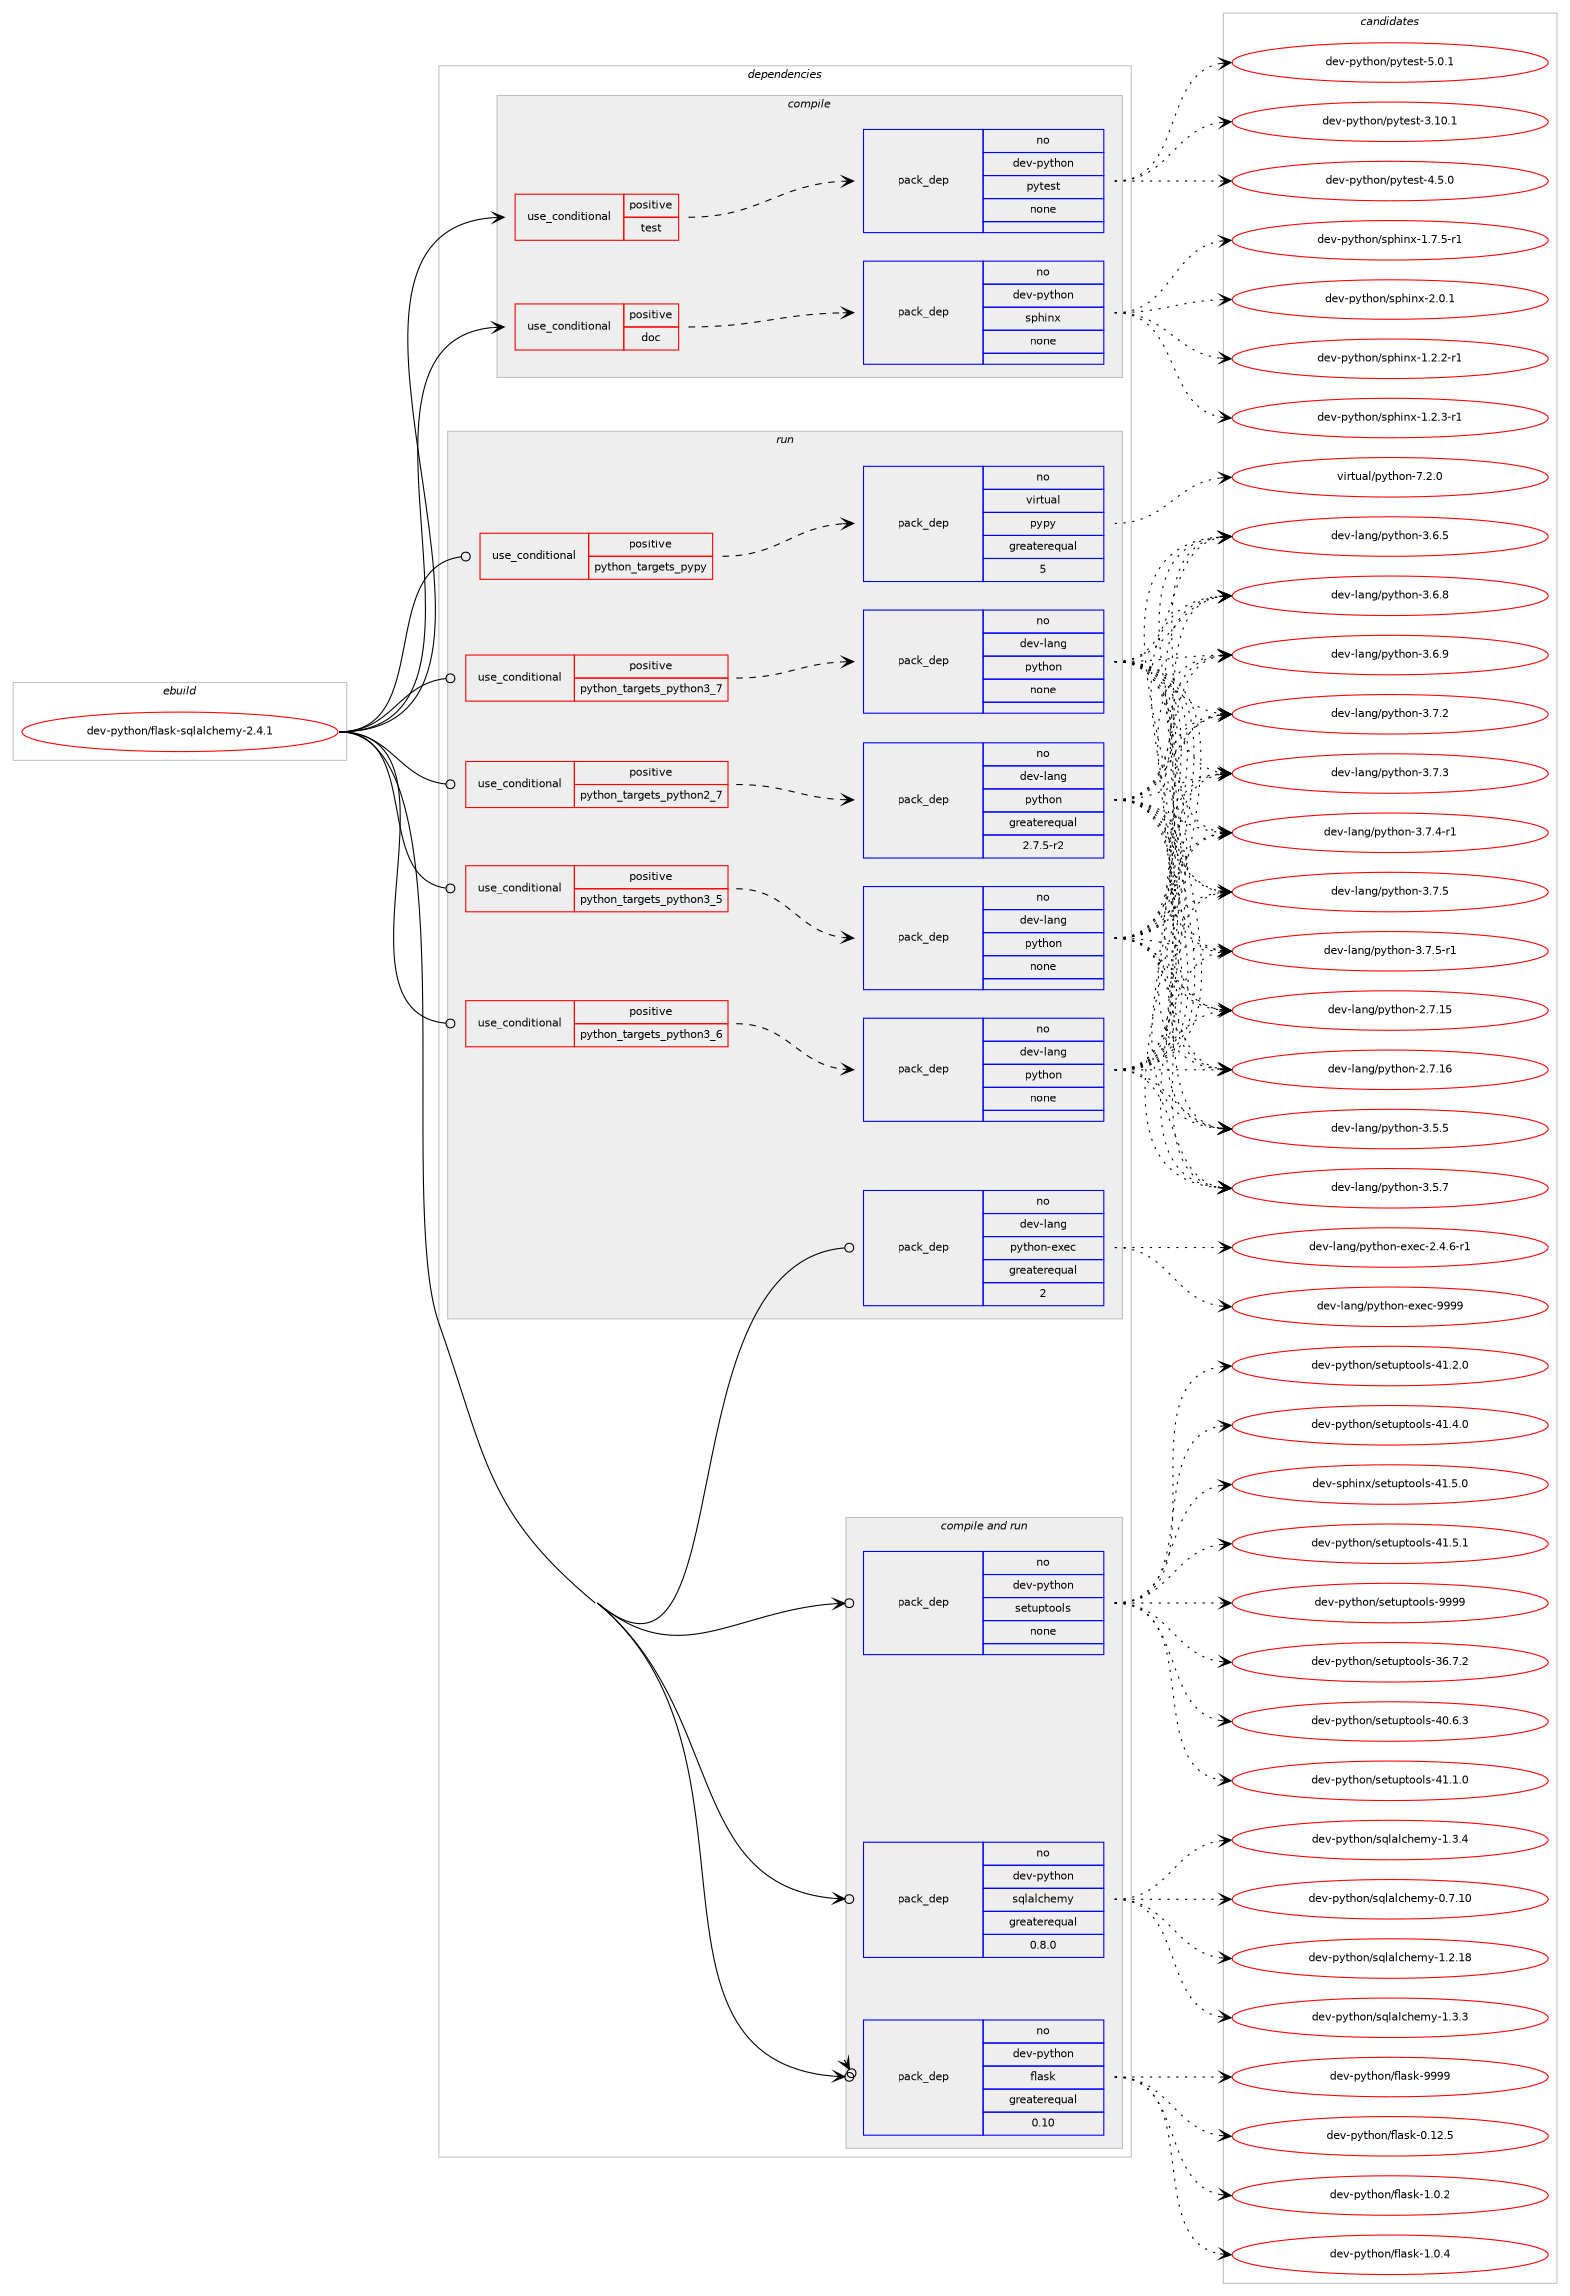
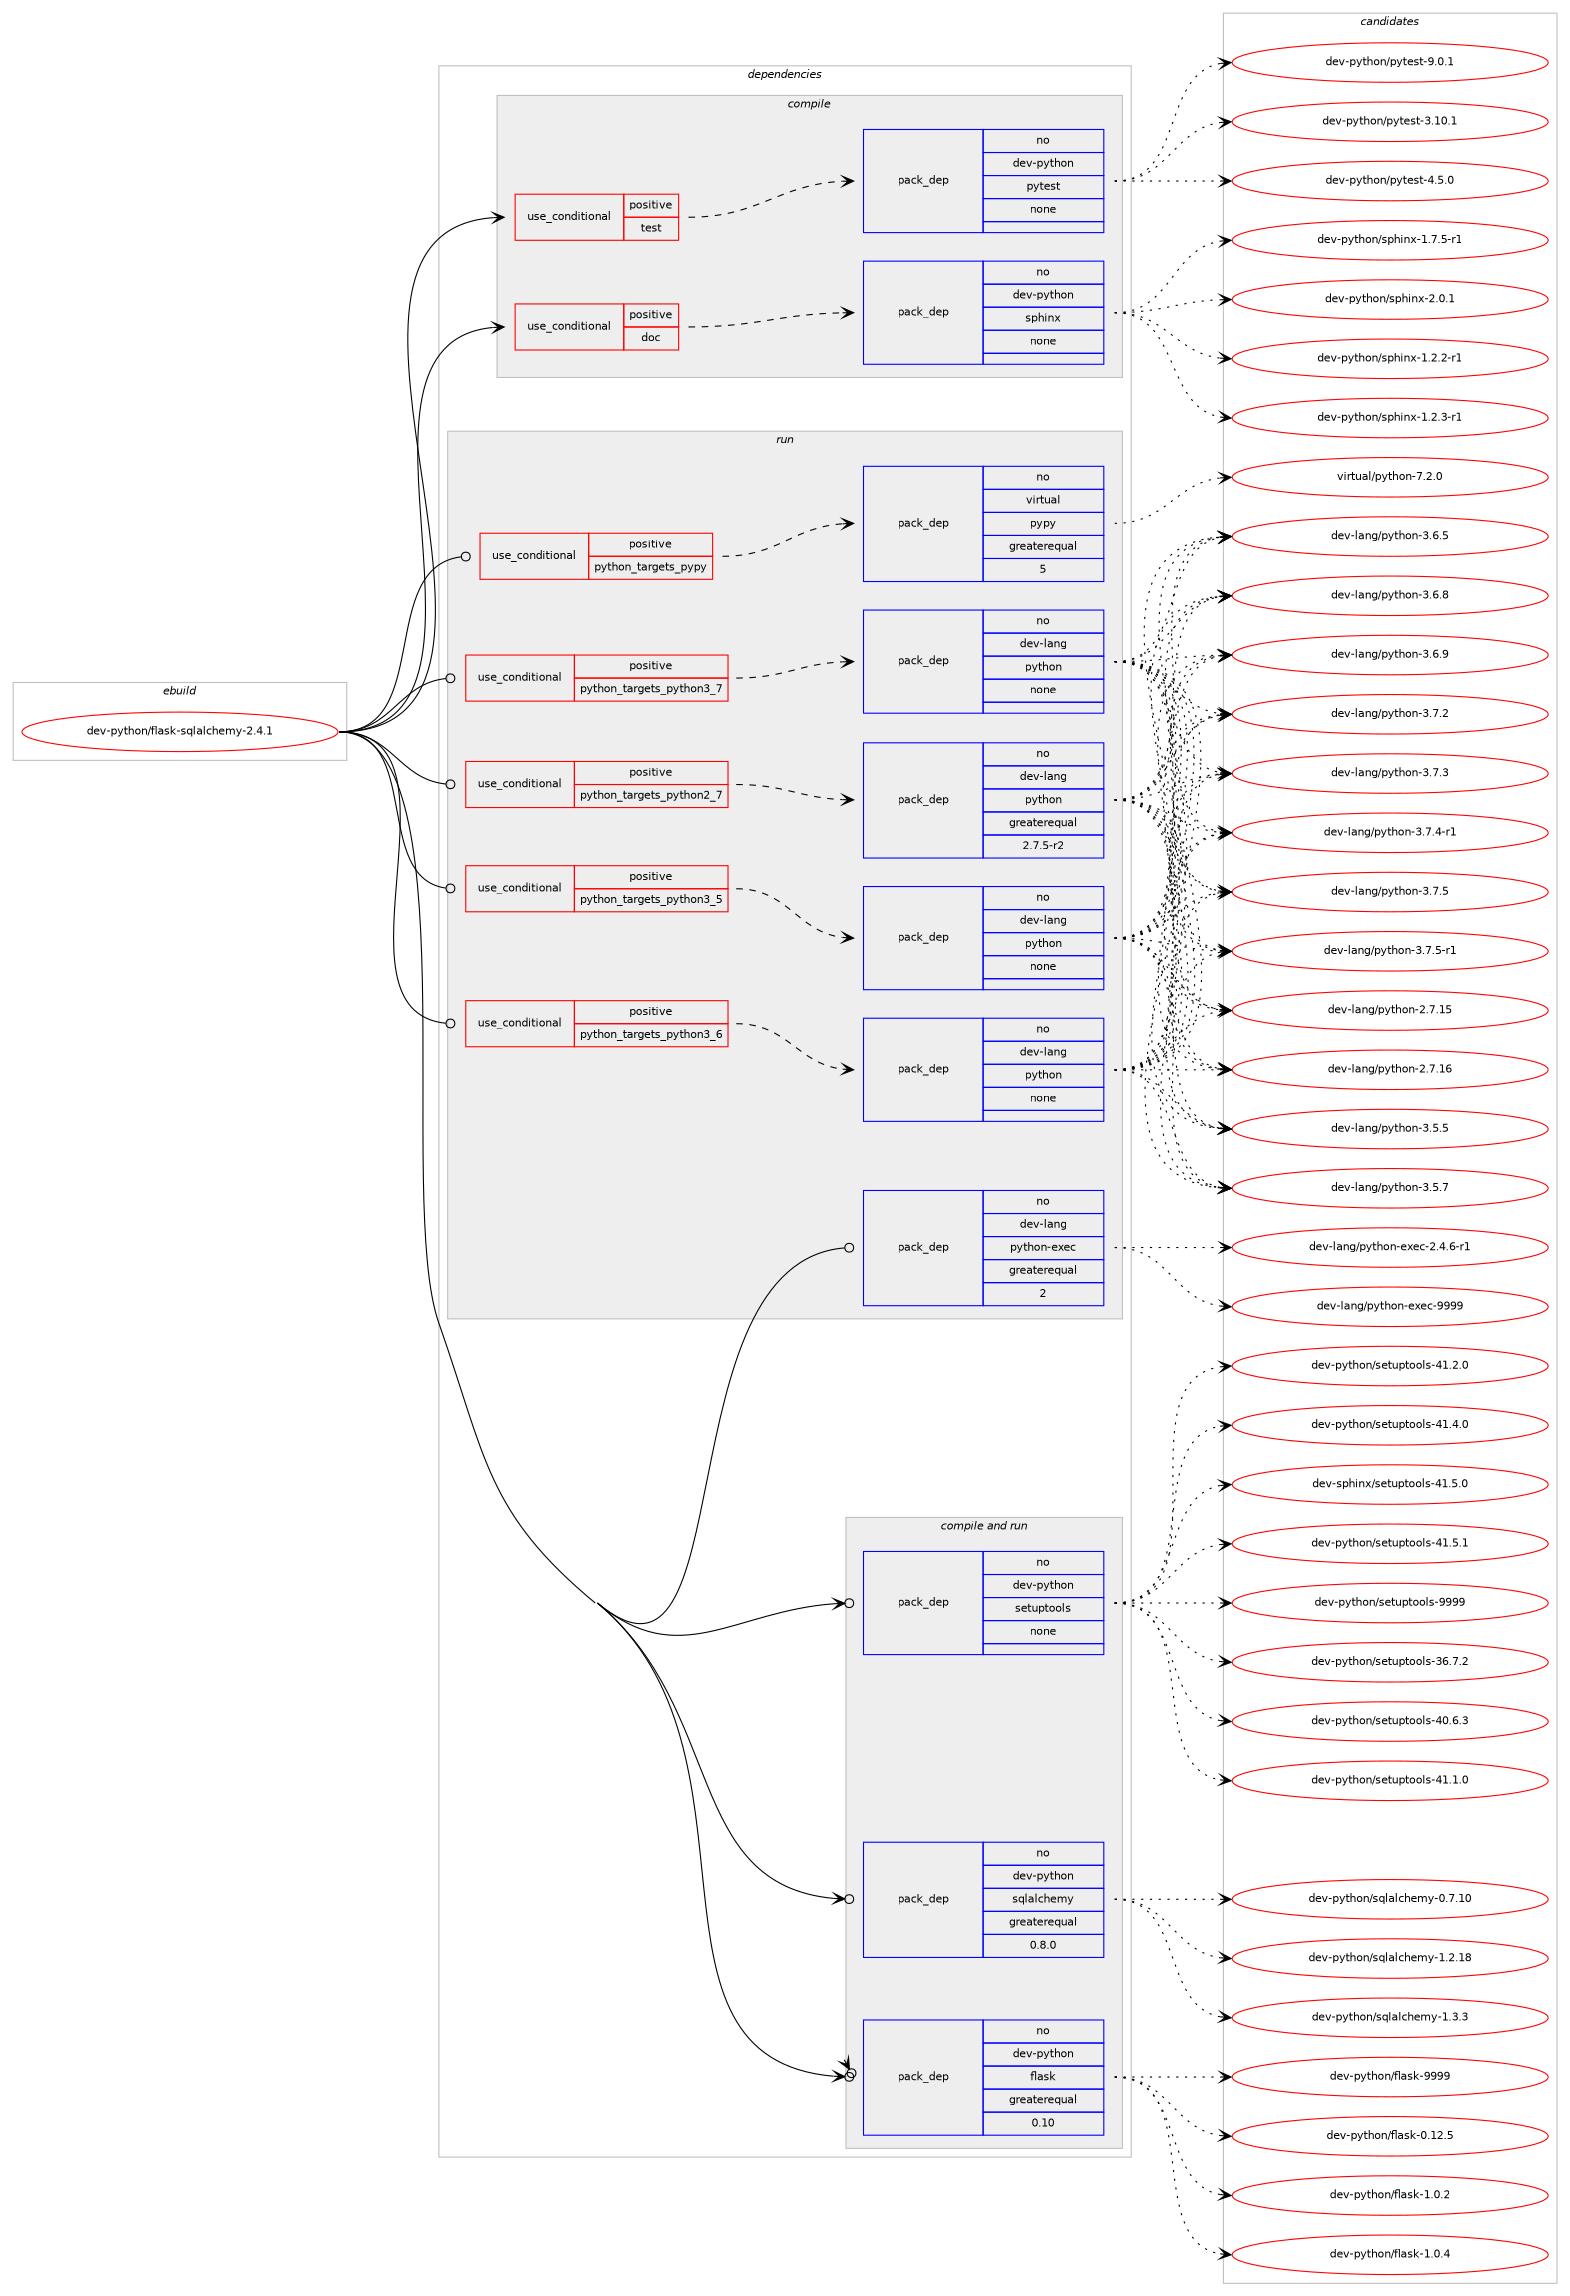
node "dev-python/pytest-5.0.1": label "dev-python/pytest-5.0.1" -> "dev-python/pytest-9.0.1"
node "dev-python/sqlalchemy-1.3.4": removed
